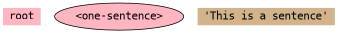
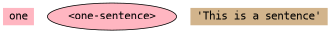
node "root": label "root" -> "one"
